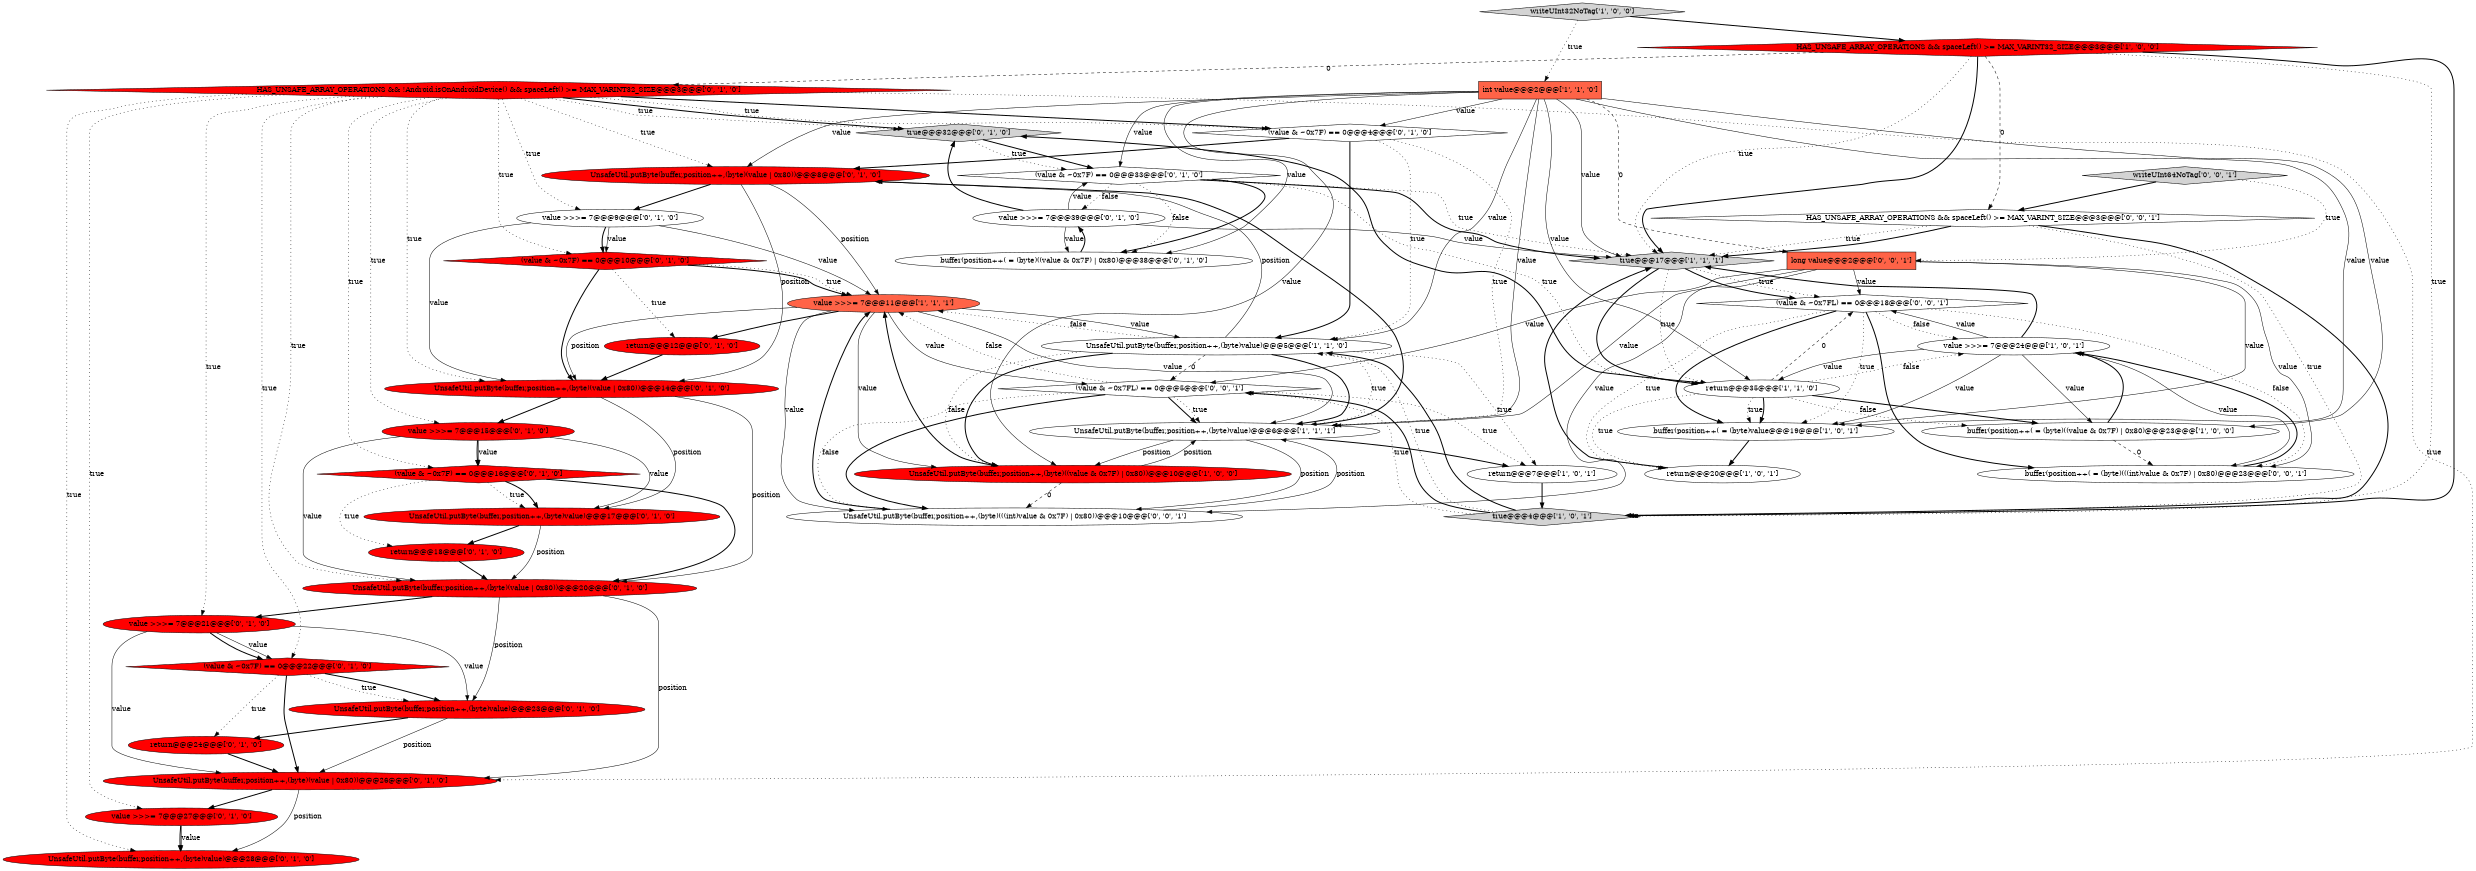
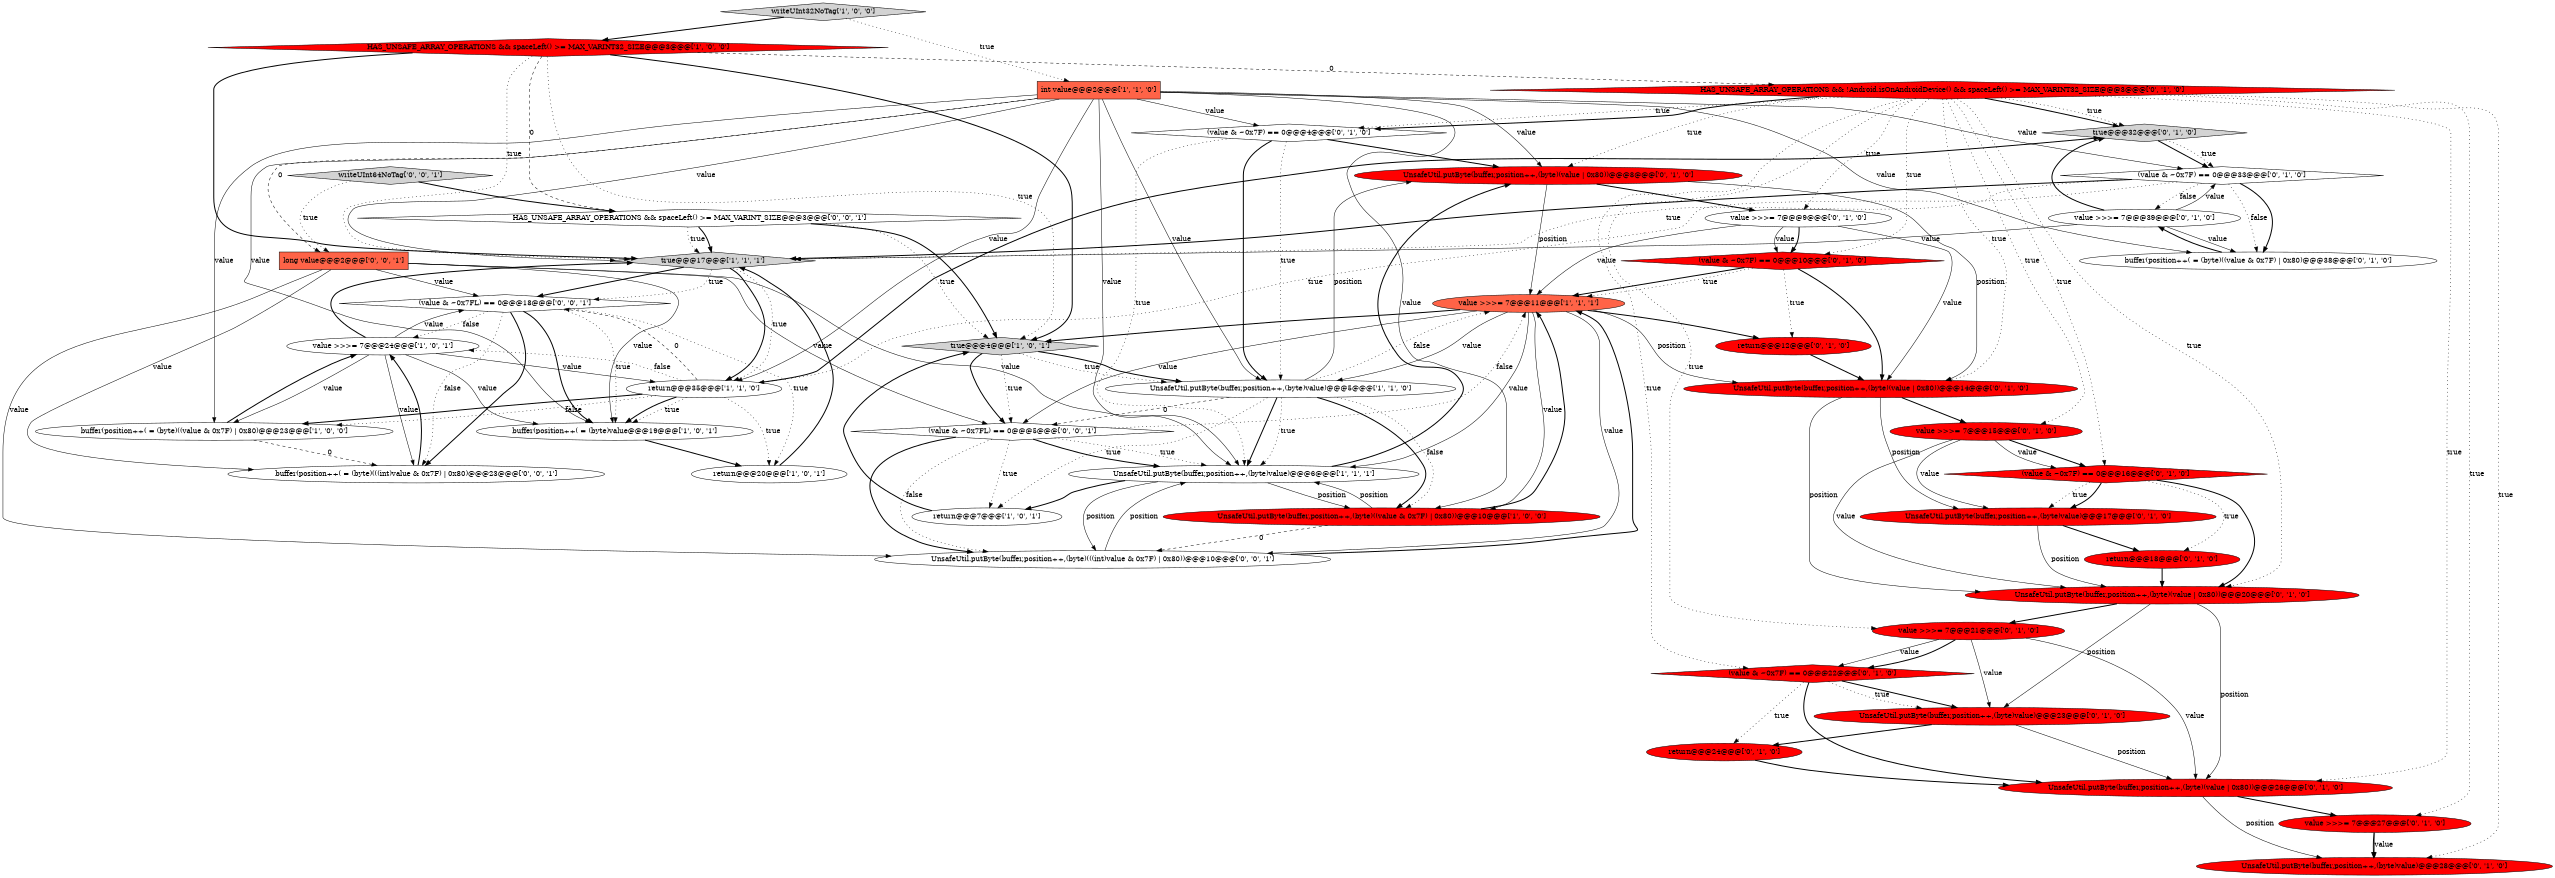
edge "value >>>= 7@@@11@@@['1', '1', '1']" -> "true@@@4@@@['1', '0', '1']": added
